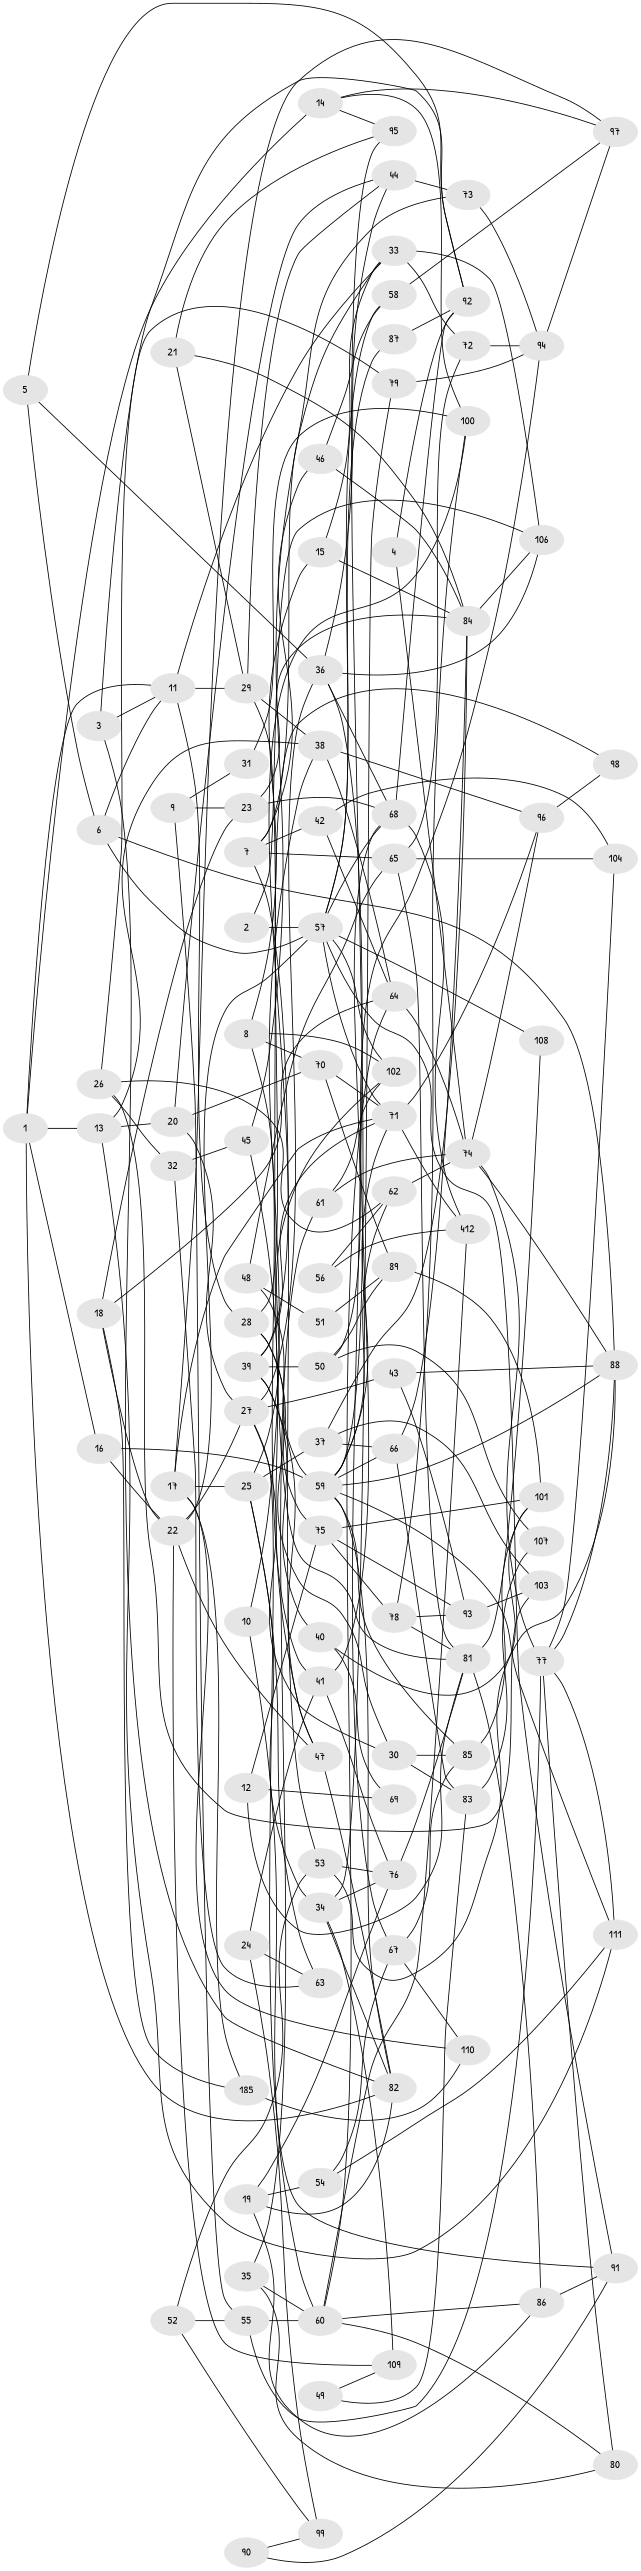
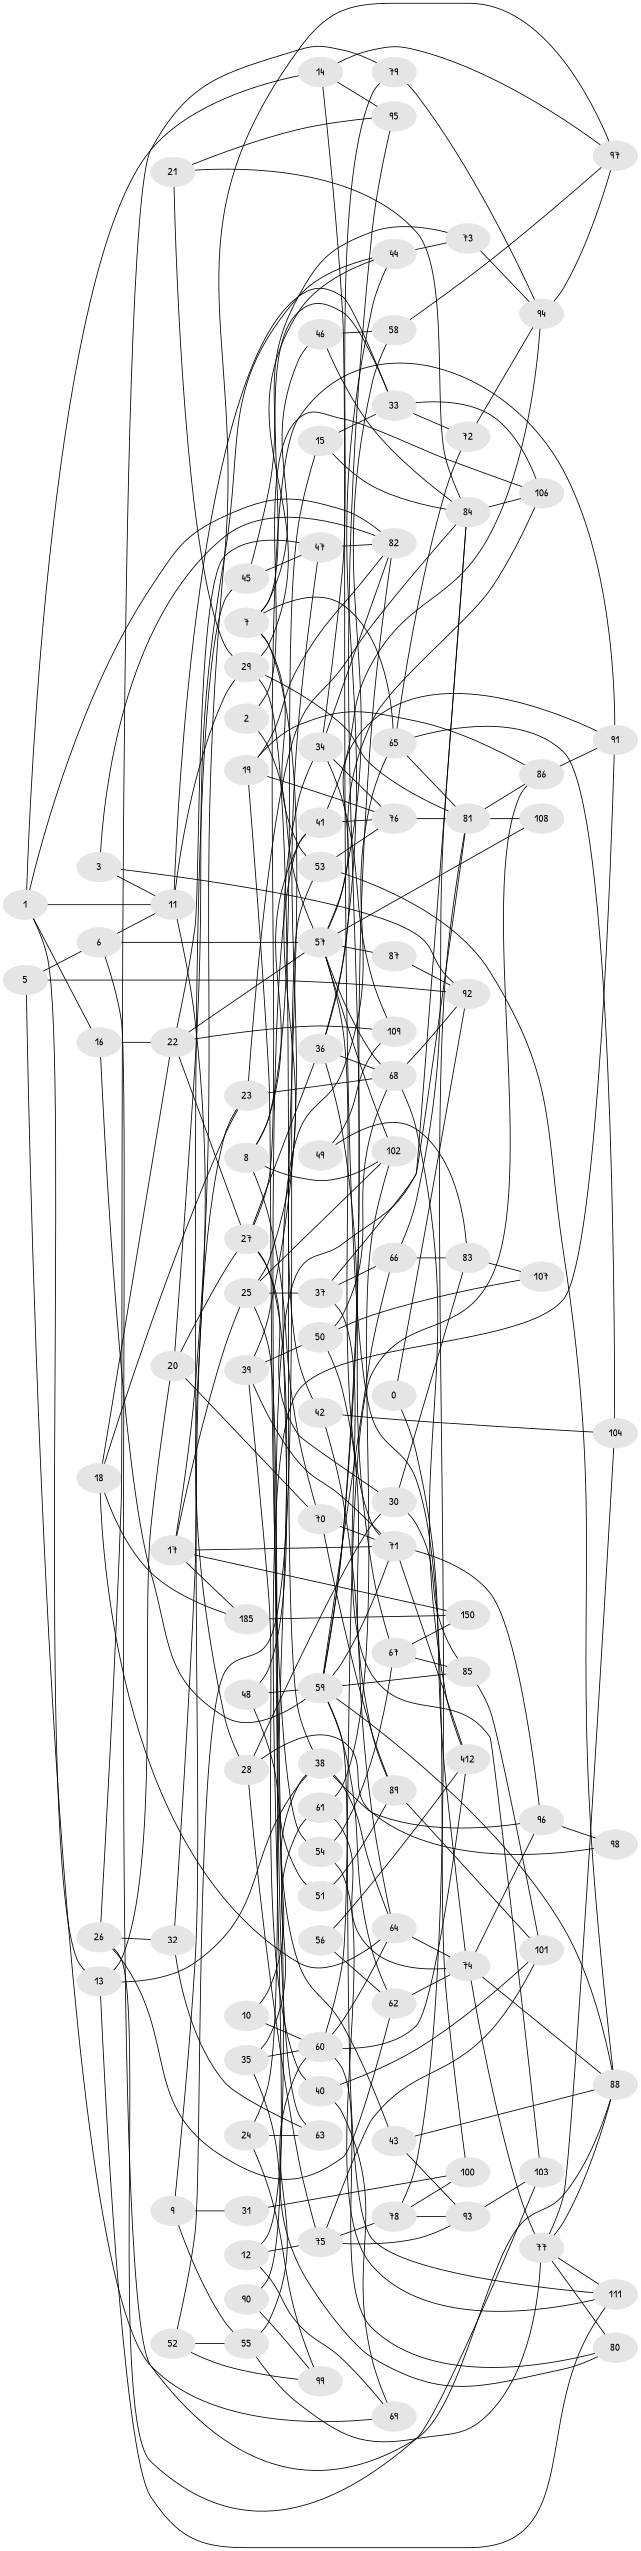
edge "5" -- "36": now "5" -- "69"
node "4": label "4" -> "0"
edge "100" -- "39": removed
node "110": label "110" -> "150"
